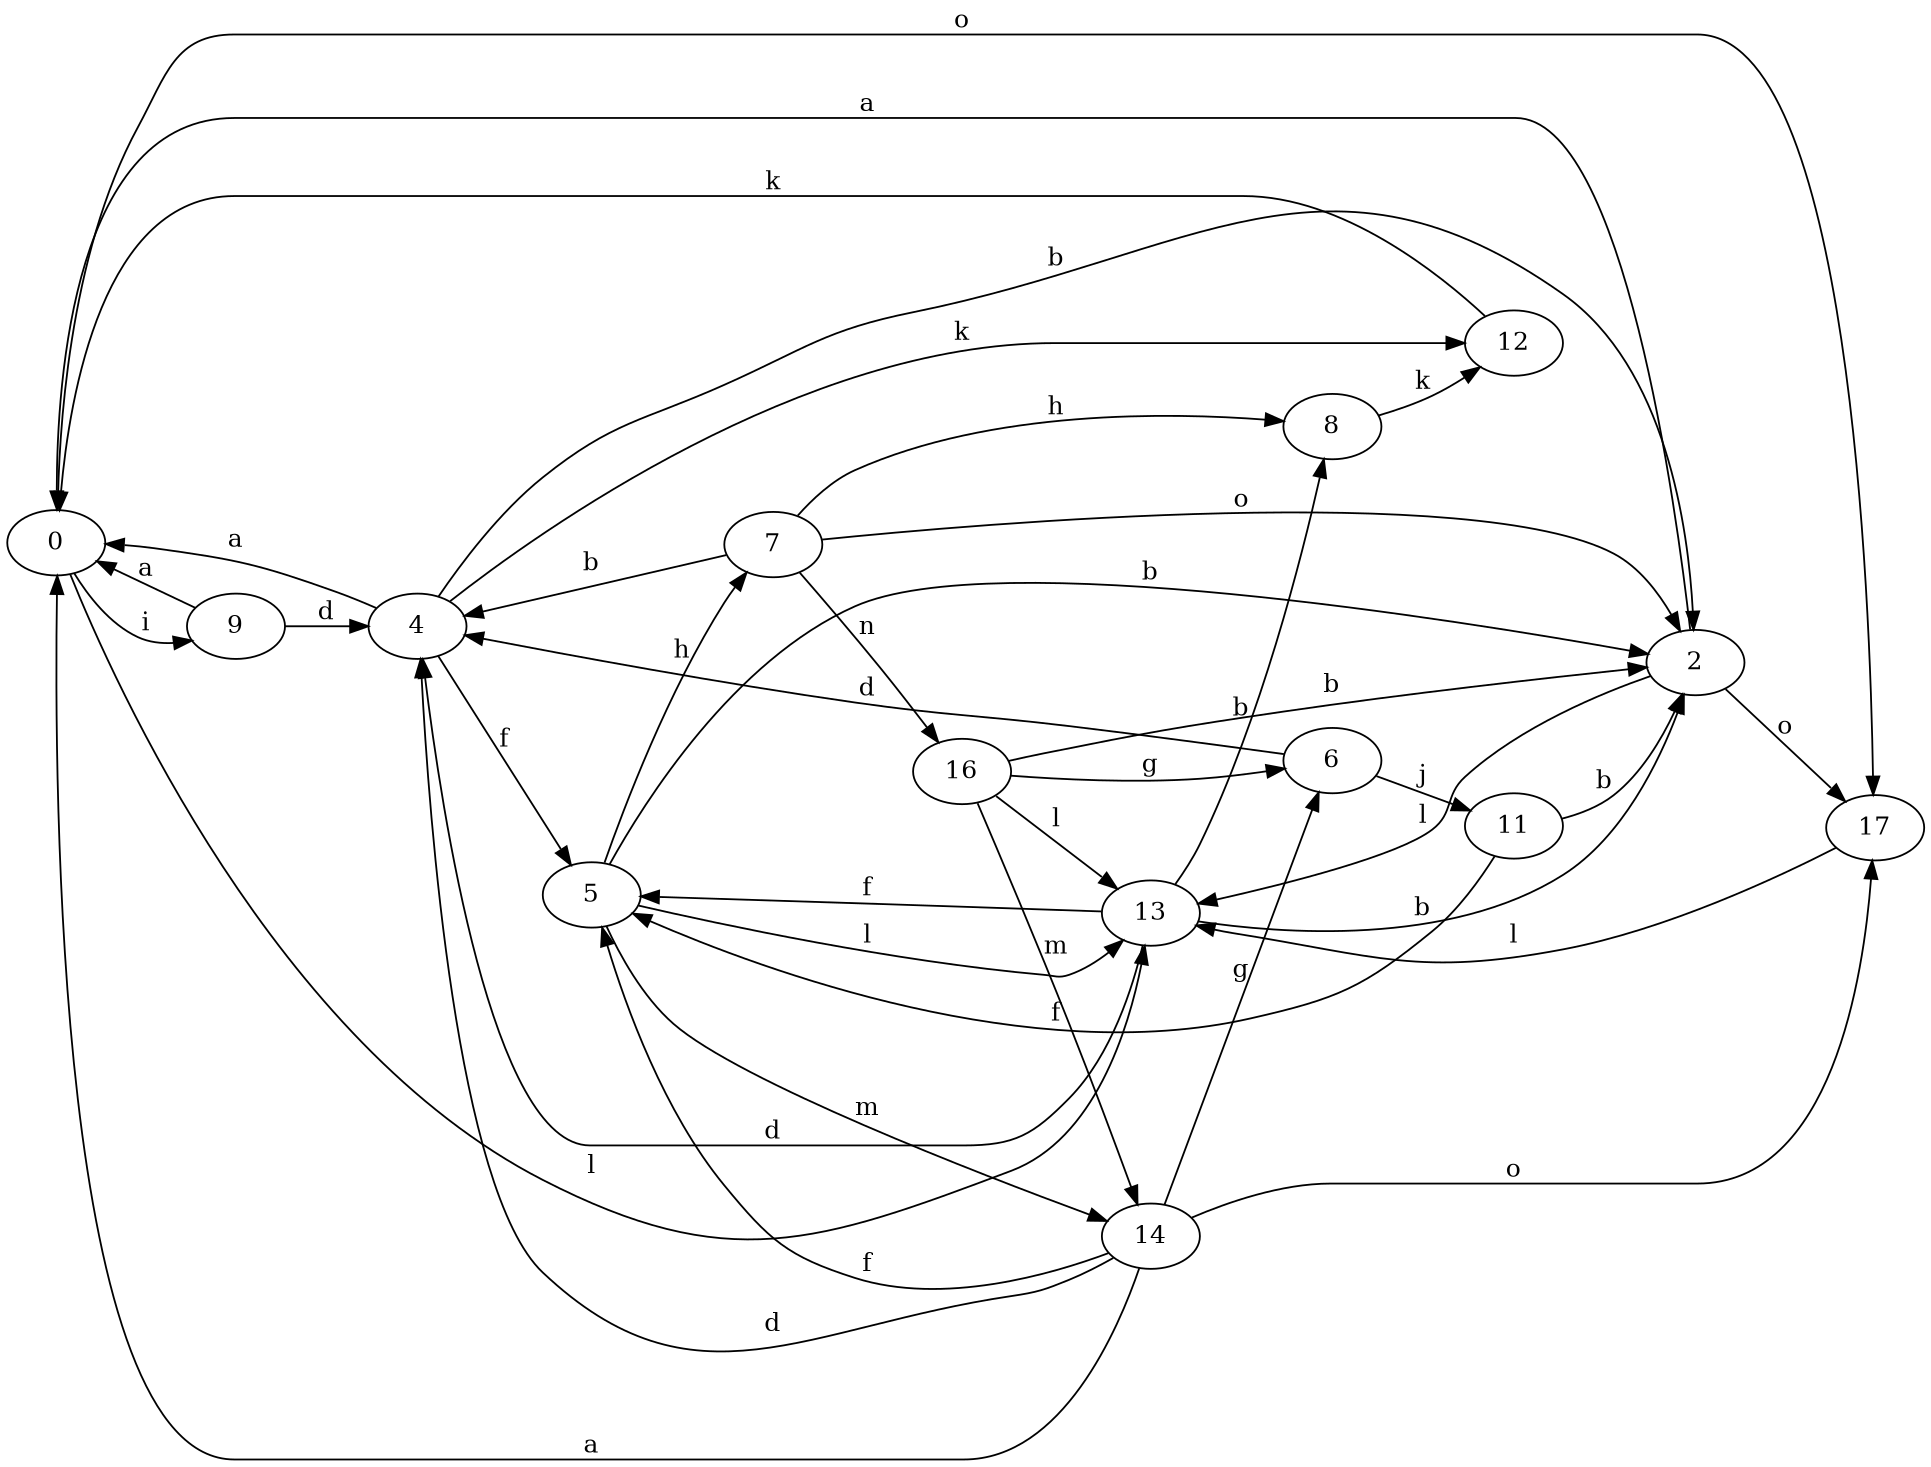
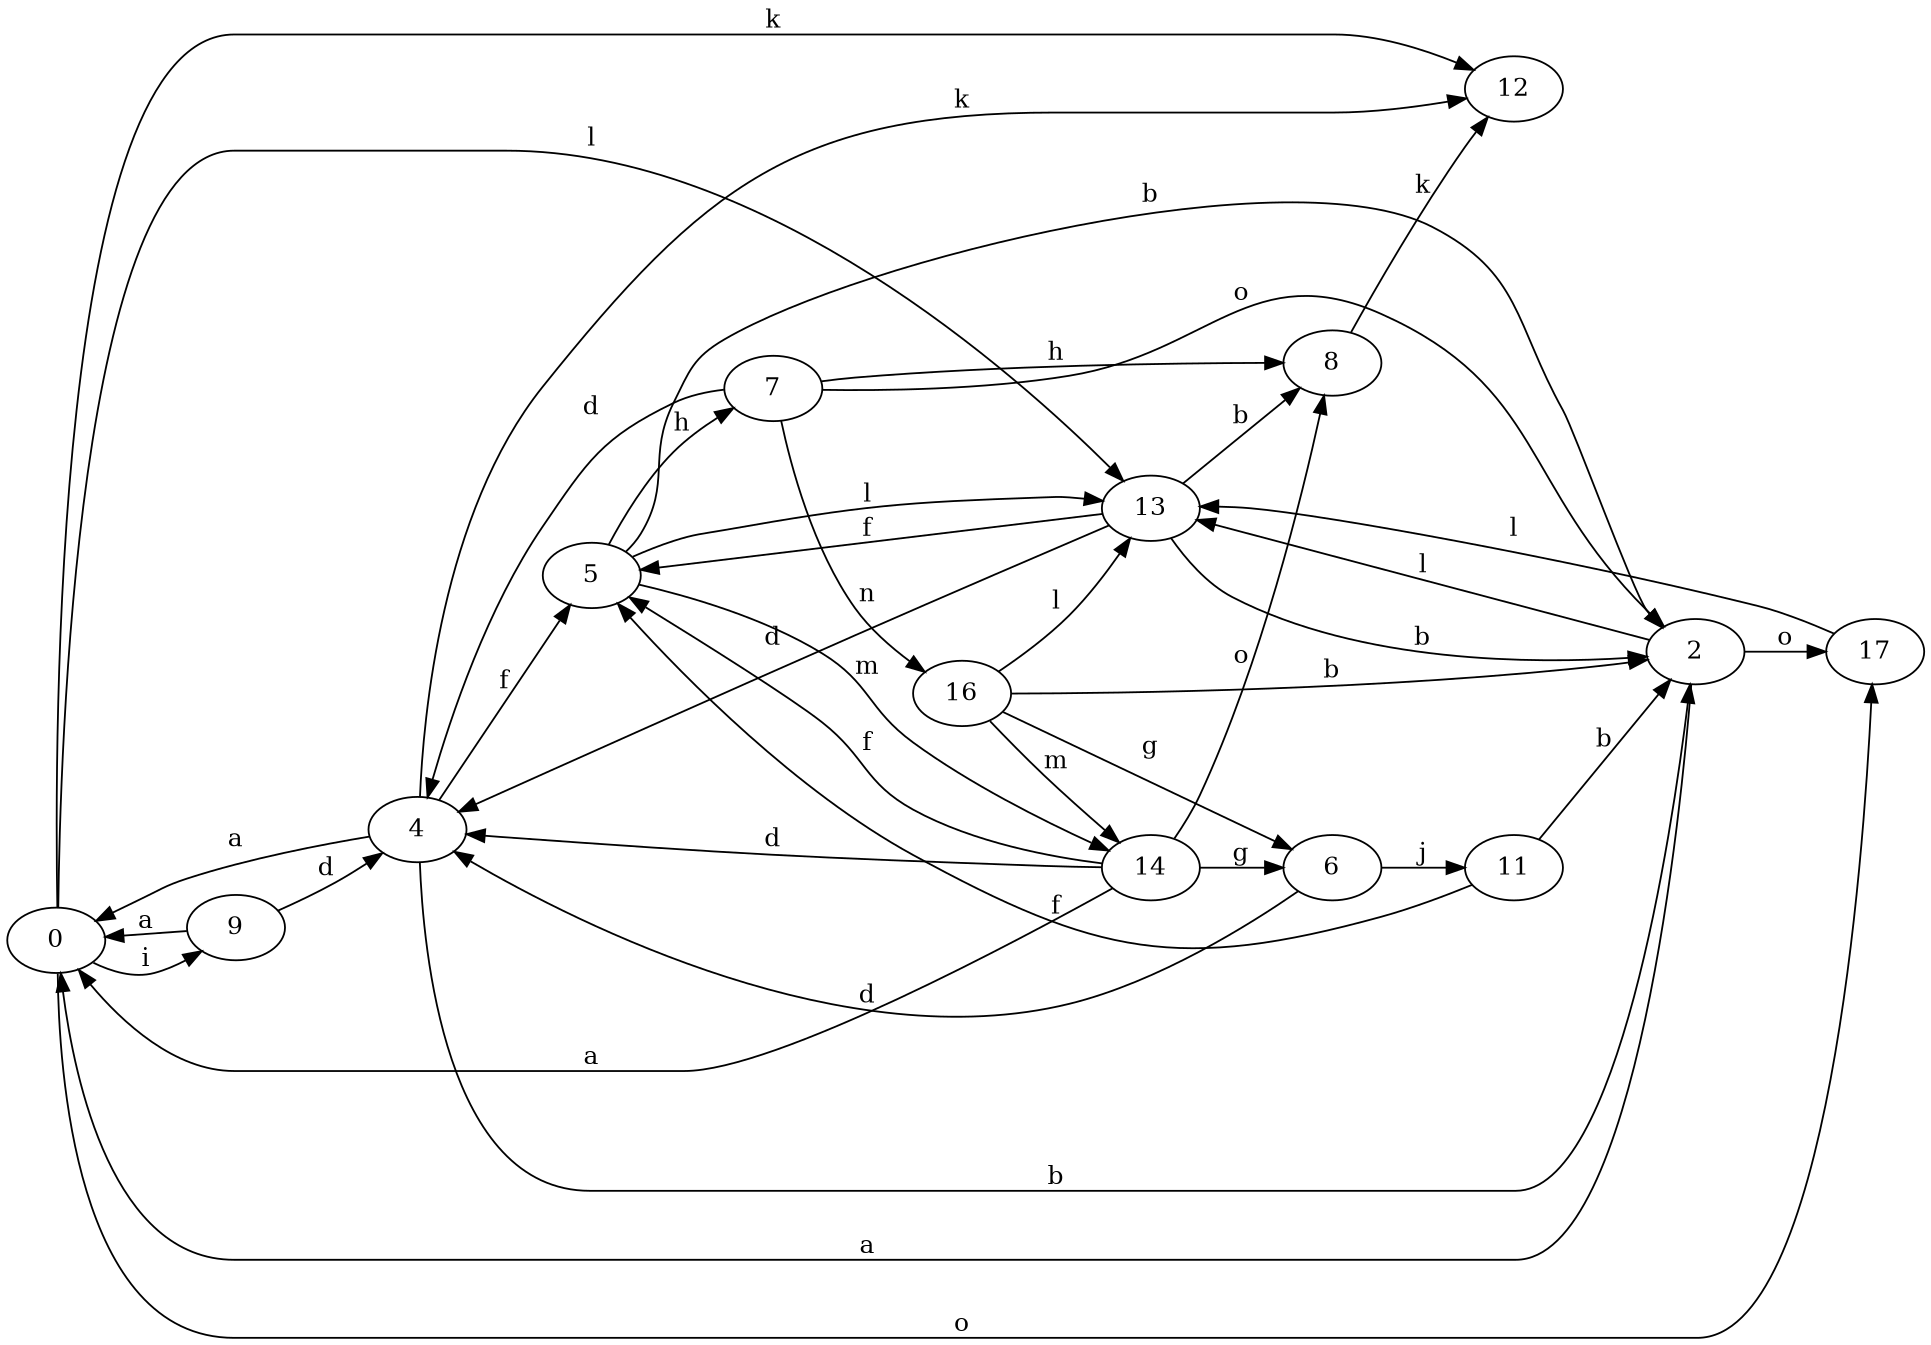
edge "12" -> "0": reversed
edge "7" -> "4": label "b" -> "d"
edge "14" -> "17": now "14" -> "8"
